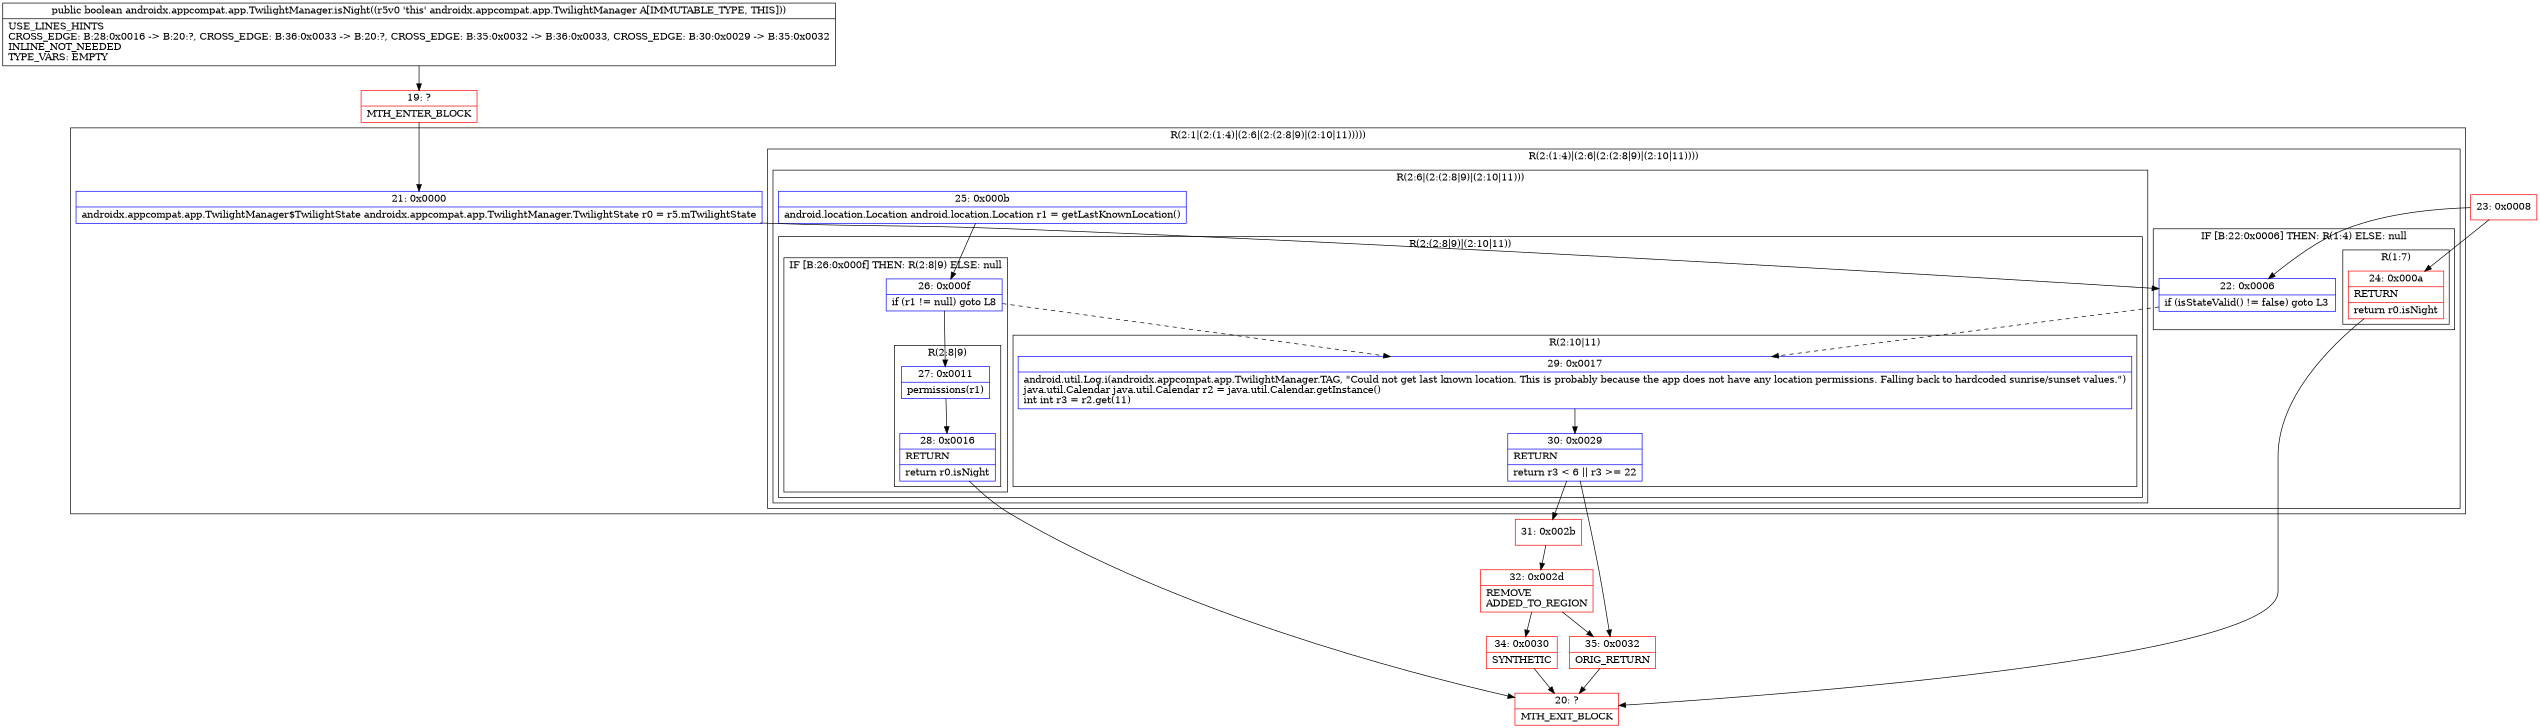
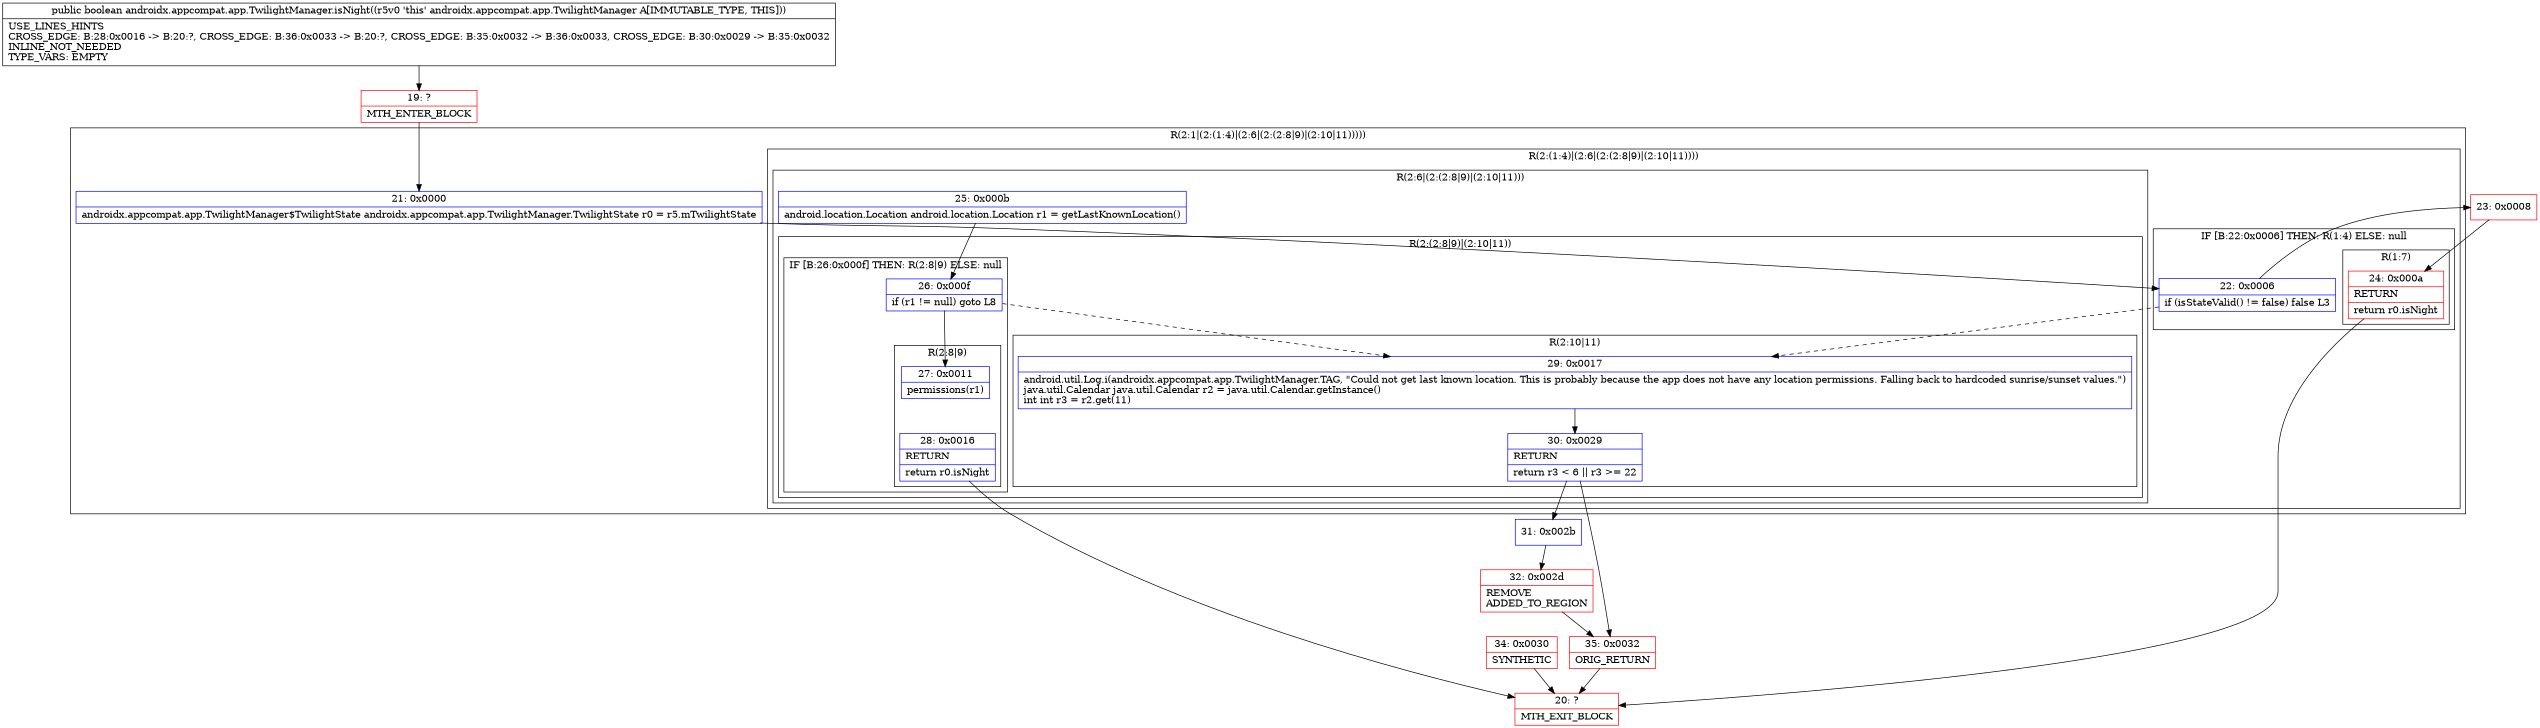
edge "23: 0x0008" -> "22: 0x0006": reversed
node "22: 0x0006": text "if (isStateValid() != false) goto L3" -> "if (isStateValid() != false) false L3"
edge "27: 0x0011" -> "28: 0x0016": removed
node "31: 0x002b": color red -> blue
edge "32: 0x002d" -> "34: 0x0030": removed
